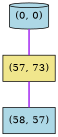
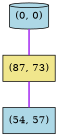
node "(57, 73)": label "(57, 73)" -> "(87, 73)"
node "(58, 57)": label "(58, 57)" -> "(54, 57)"
